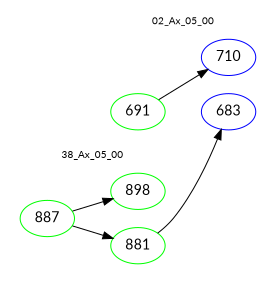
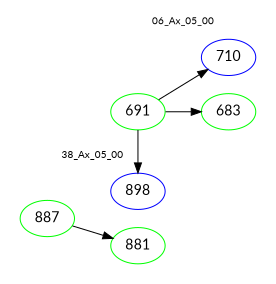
cluster "02_Ax_05_00": label "02_Ax_05_00" -> "06_Ax_05_00"
node "683": color blue -> green
edge "881" -> "683": now "691" -> "683"
node "898": color green -> blue
edge "887" -> "898": now "691" -> "898"
